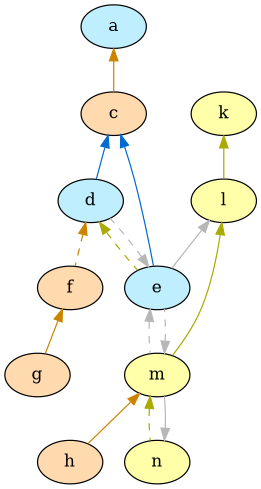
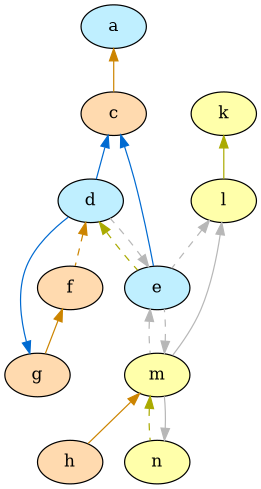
edge "e" -> "l": style solid -> dashed
edge "d" -> "g": added
edge "m" -> "l": color #aaaa00 -> #b7b7b7
